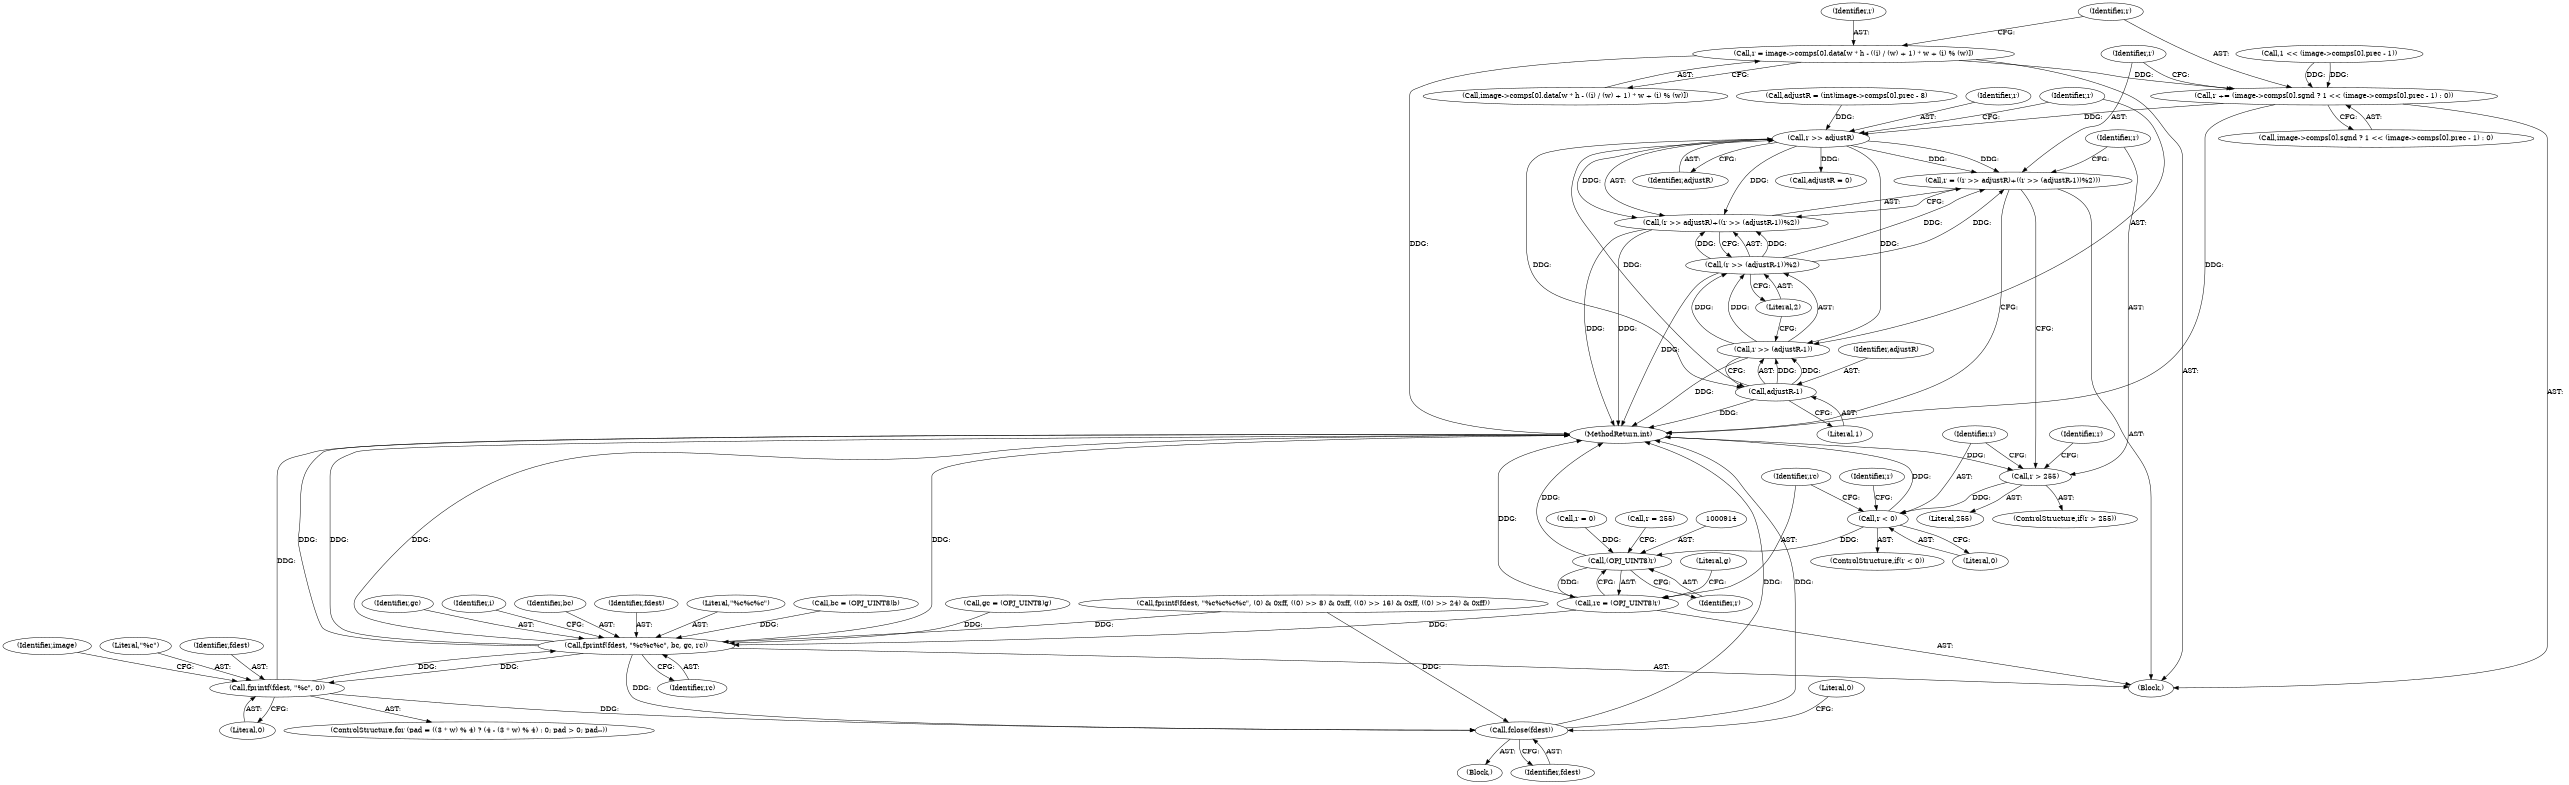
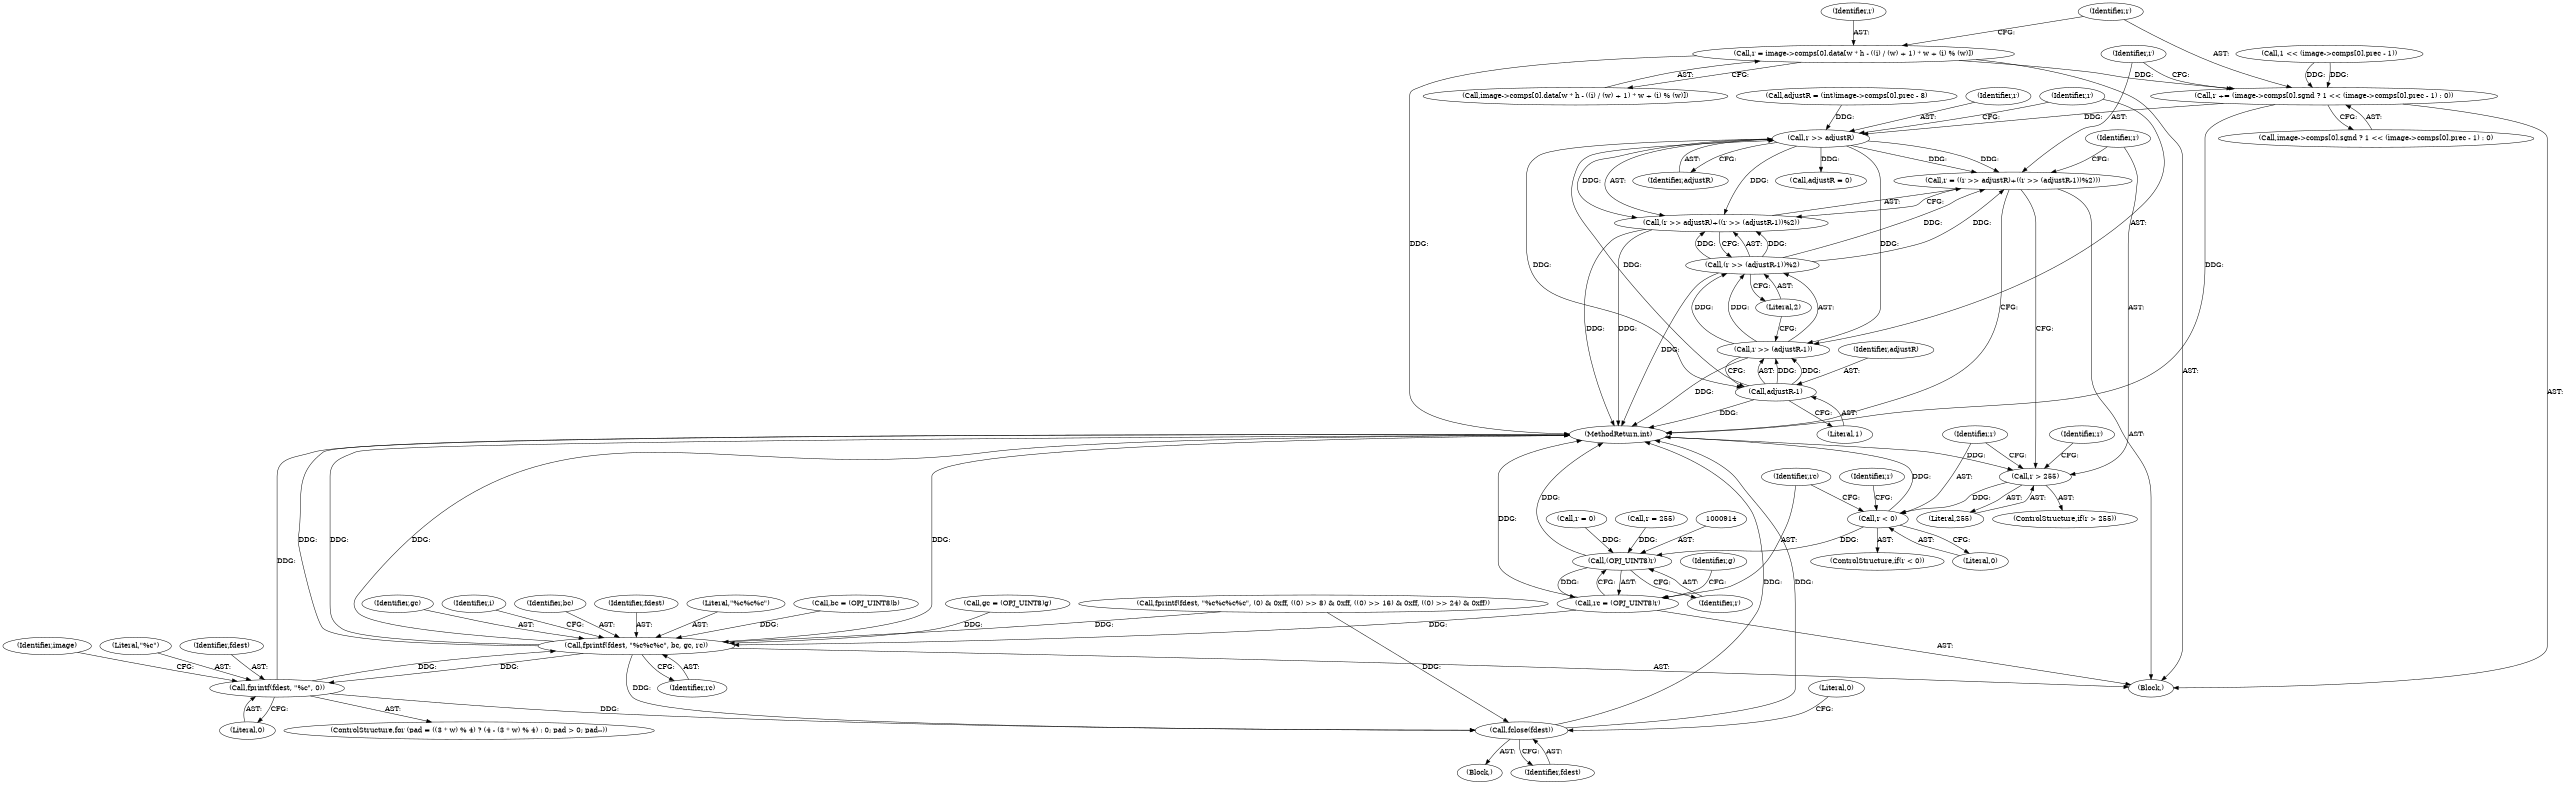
edge "(Literal,255)" -> "(Call,r > 255)": added, label "AST:"
edge "(Call,r = 255)" -> "(Call,(OPJ_UINT8)r)": label "CFG: " -> "DDG: "
node "(Literal,g)": label "(Literal,g)" -> "(Identifier,g)"
